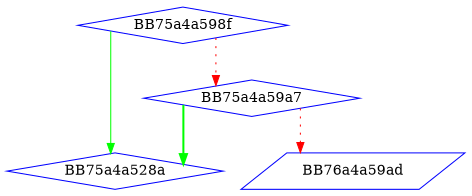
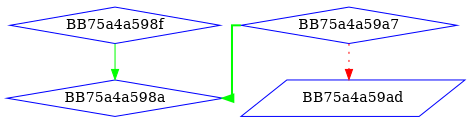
edge "BB75a4a598f" -> "BB75a4a59a7": removed
node "BB75a4a528a": label "BB75a4a528a" -> "BB75a4a598a"
node "BB76a4a59ad": label "BB76a4a59ad" -> "BB75a4a59ad"
